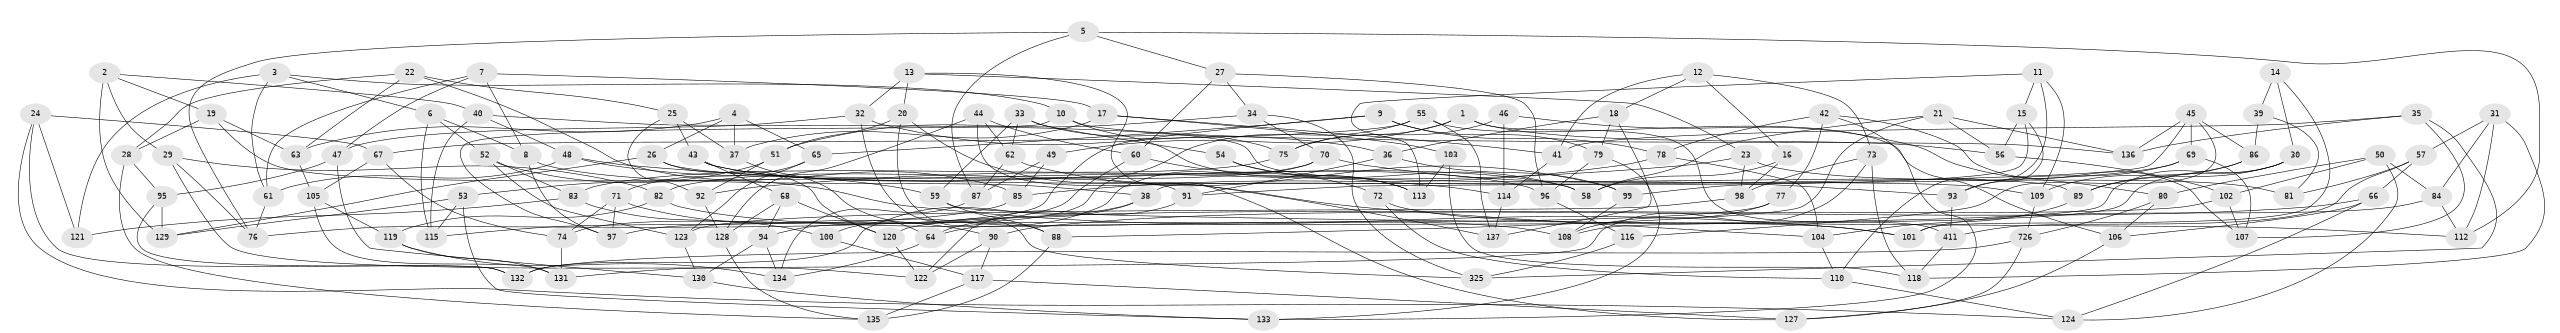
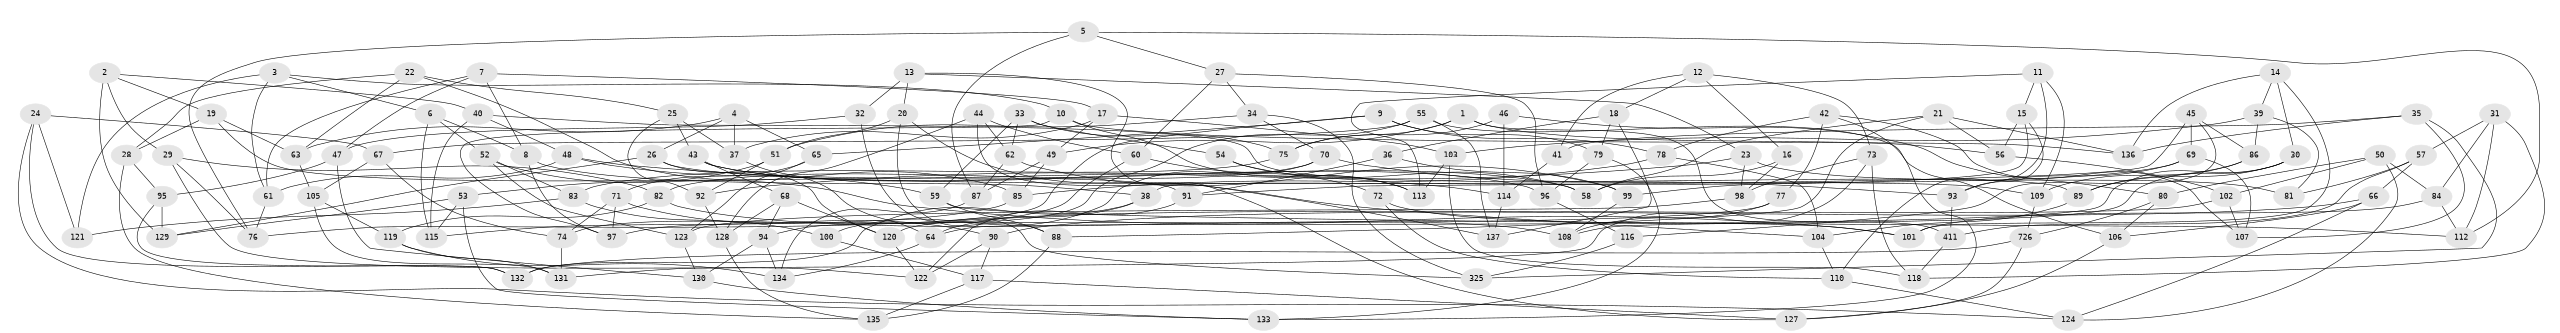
edge "17" -- "41": now "17" -- "49"
edge "45" -- "136": now "14" -- "136"
edge "39" -- "103": added
edge "32" -- "36": removed
